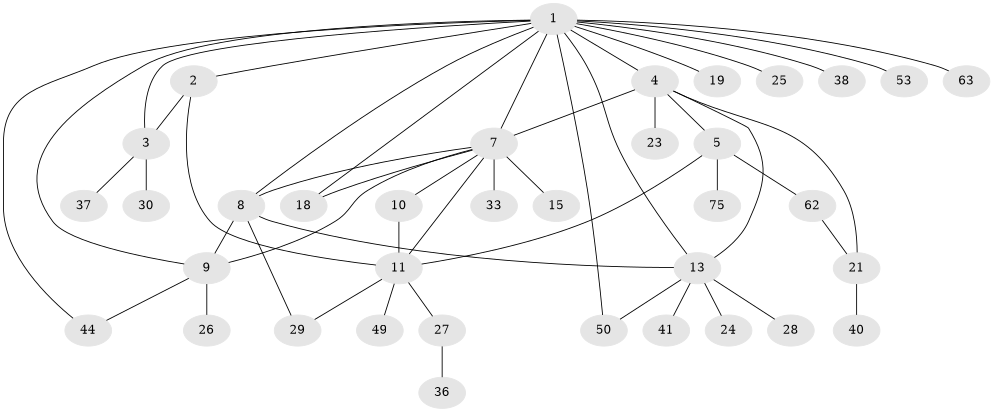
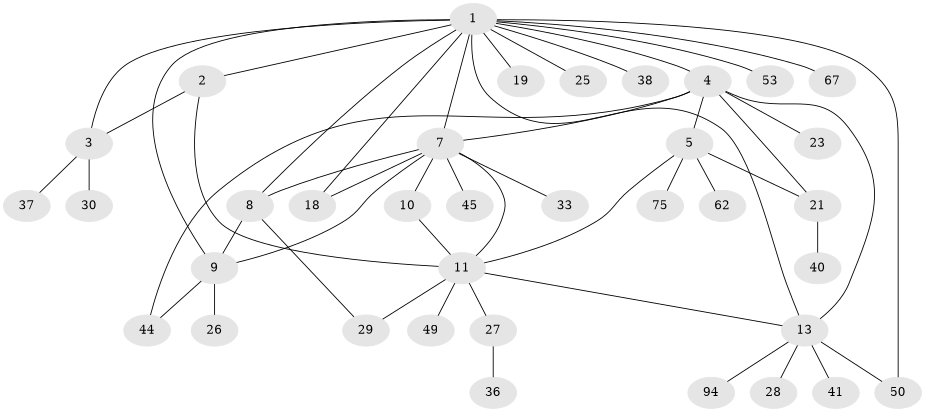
edge "1" -- "44": now "4" -- "44"
node "63": label "63" -> "67"
node "15": label "15" -> "45"
edge "62" -- "21": now "5" -- "21"
edge "8" -- "13": now "11" -- "13"
node "24": label "24" -> "94"
